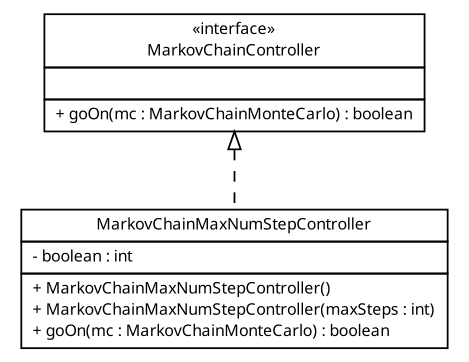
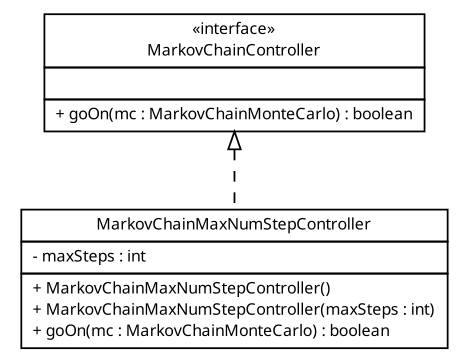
node "MarkovChainMaxNumStepController": text "- boolean : int" -> "- maxSteps : int"
